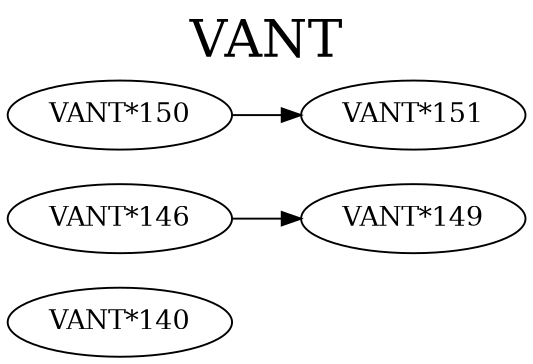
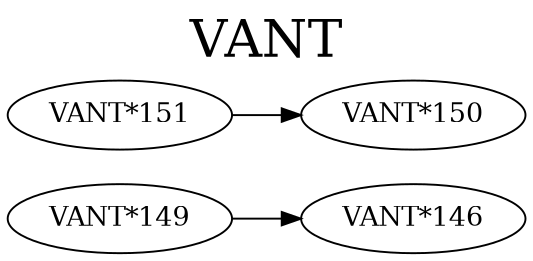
edge "VANT*150" -> "VANT*151": reversed
edge "VANT*146" -> "VANT*149": reversed
node "VANT*140": removed
